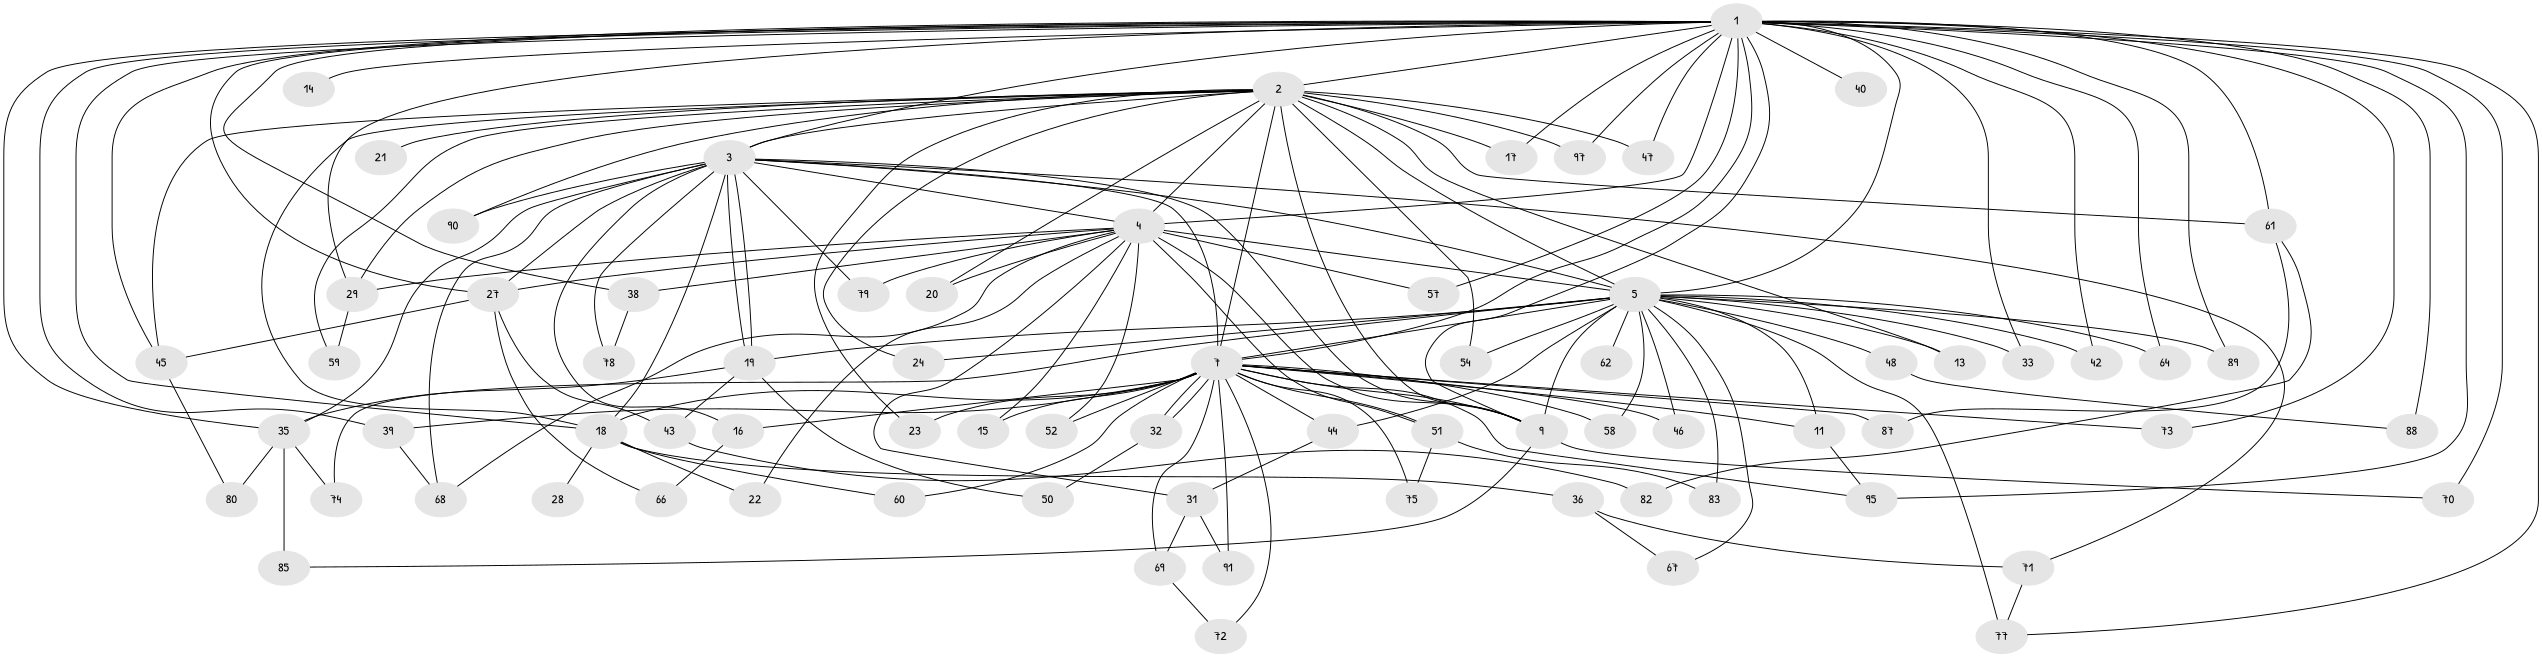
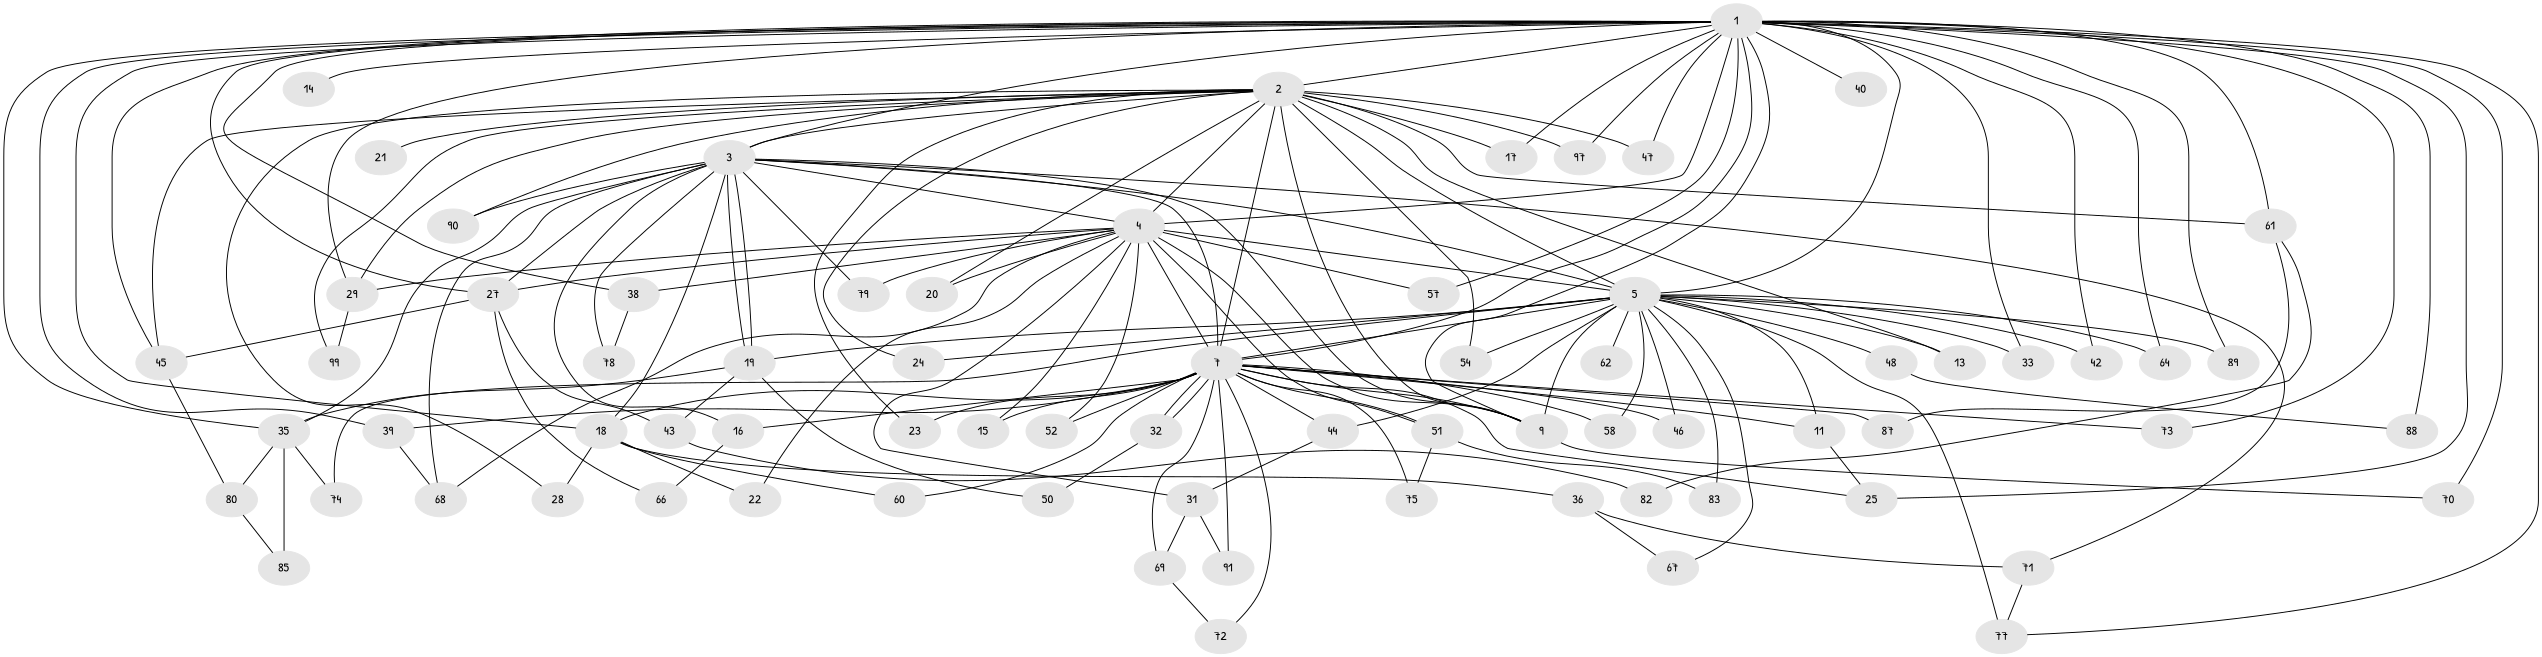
edge "2" -- "18": now "2" -- "28"
edge "4" -- "7": added
node "59": label "59" -> "99"
node "95": label "95" -> "25"
edge "9" -- "85": now "80" -- "85"
